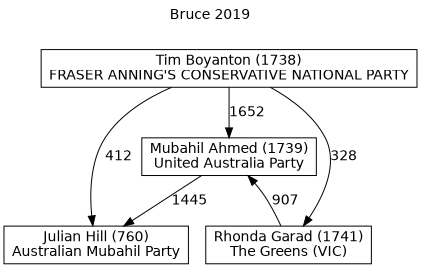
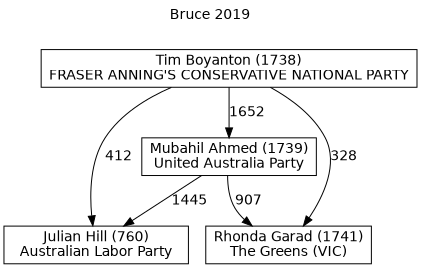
edge "Rhonda Garad (1741) The Greens (VIC)" -> "Mubahil Ahmed (1739) United Australia Party": reversed
node "Julian Hill (760) Australian Mubahil Party": label "Julian Hill (760) Australian Mubahil Party" -> "Julian Hill (760) Australian Labor Party"
